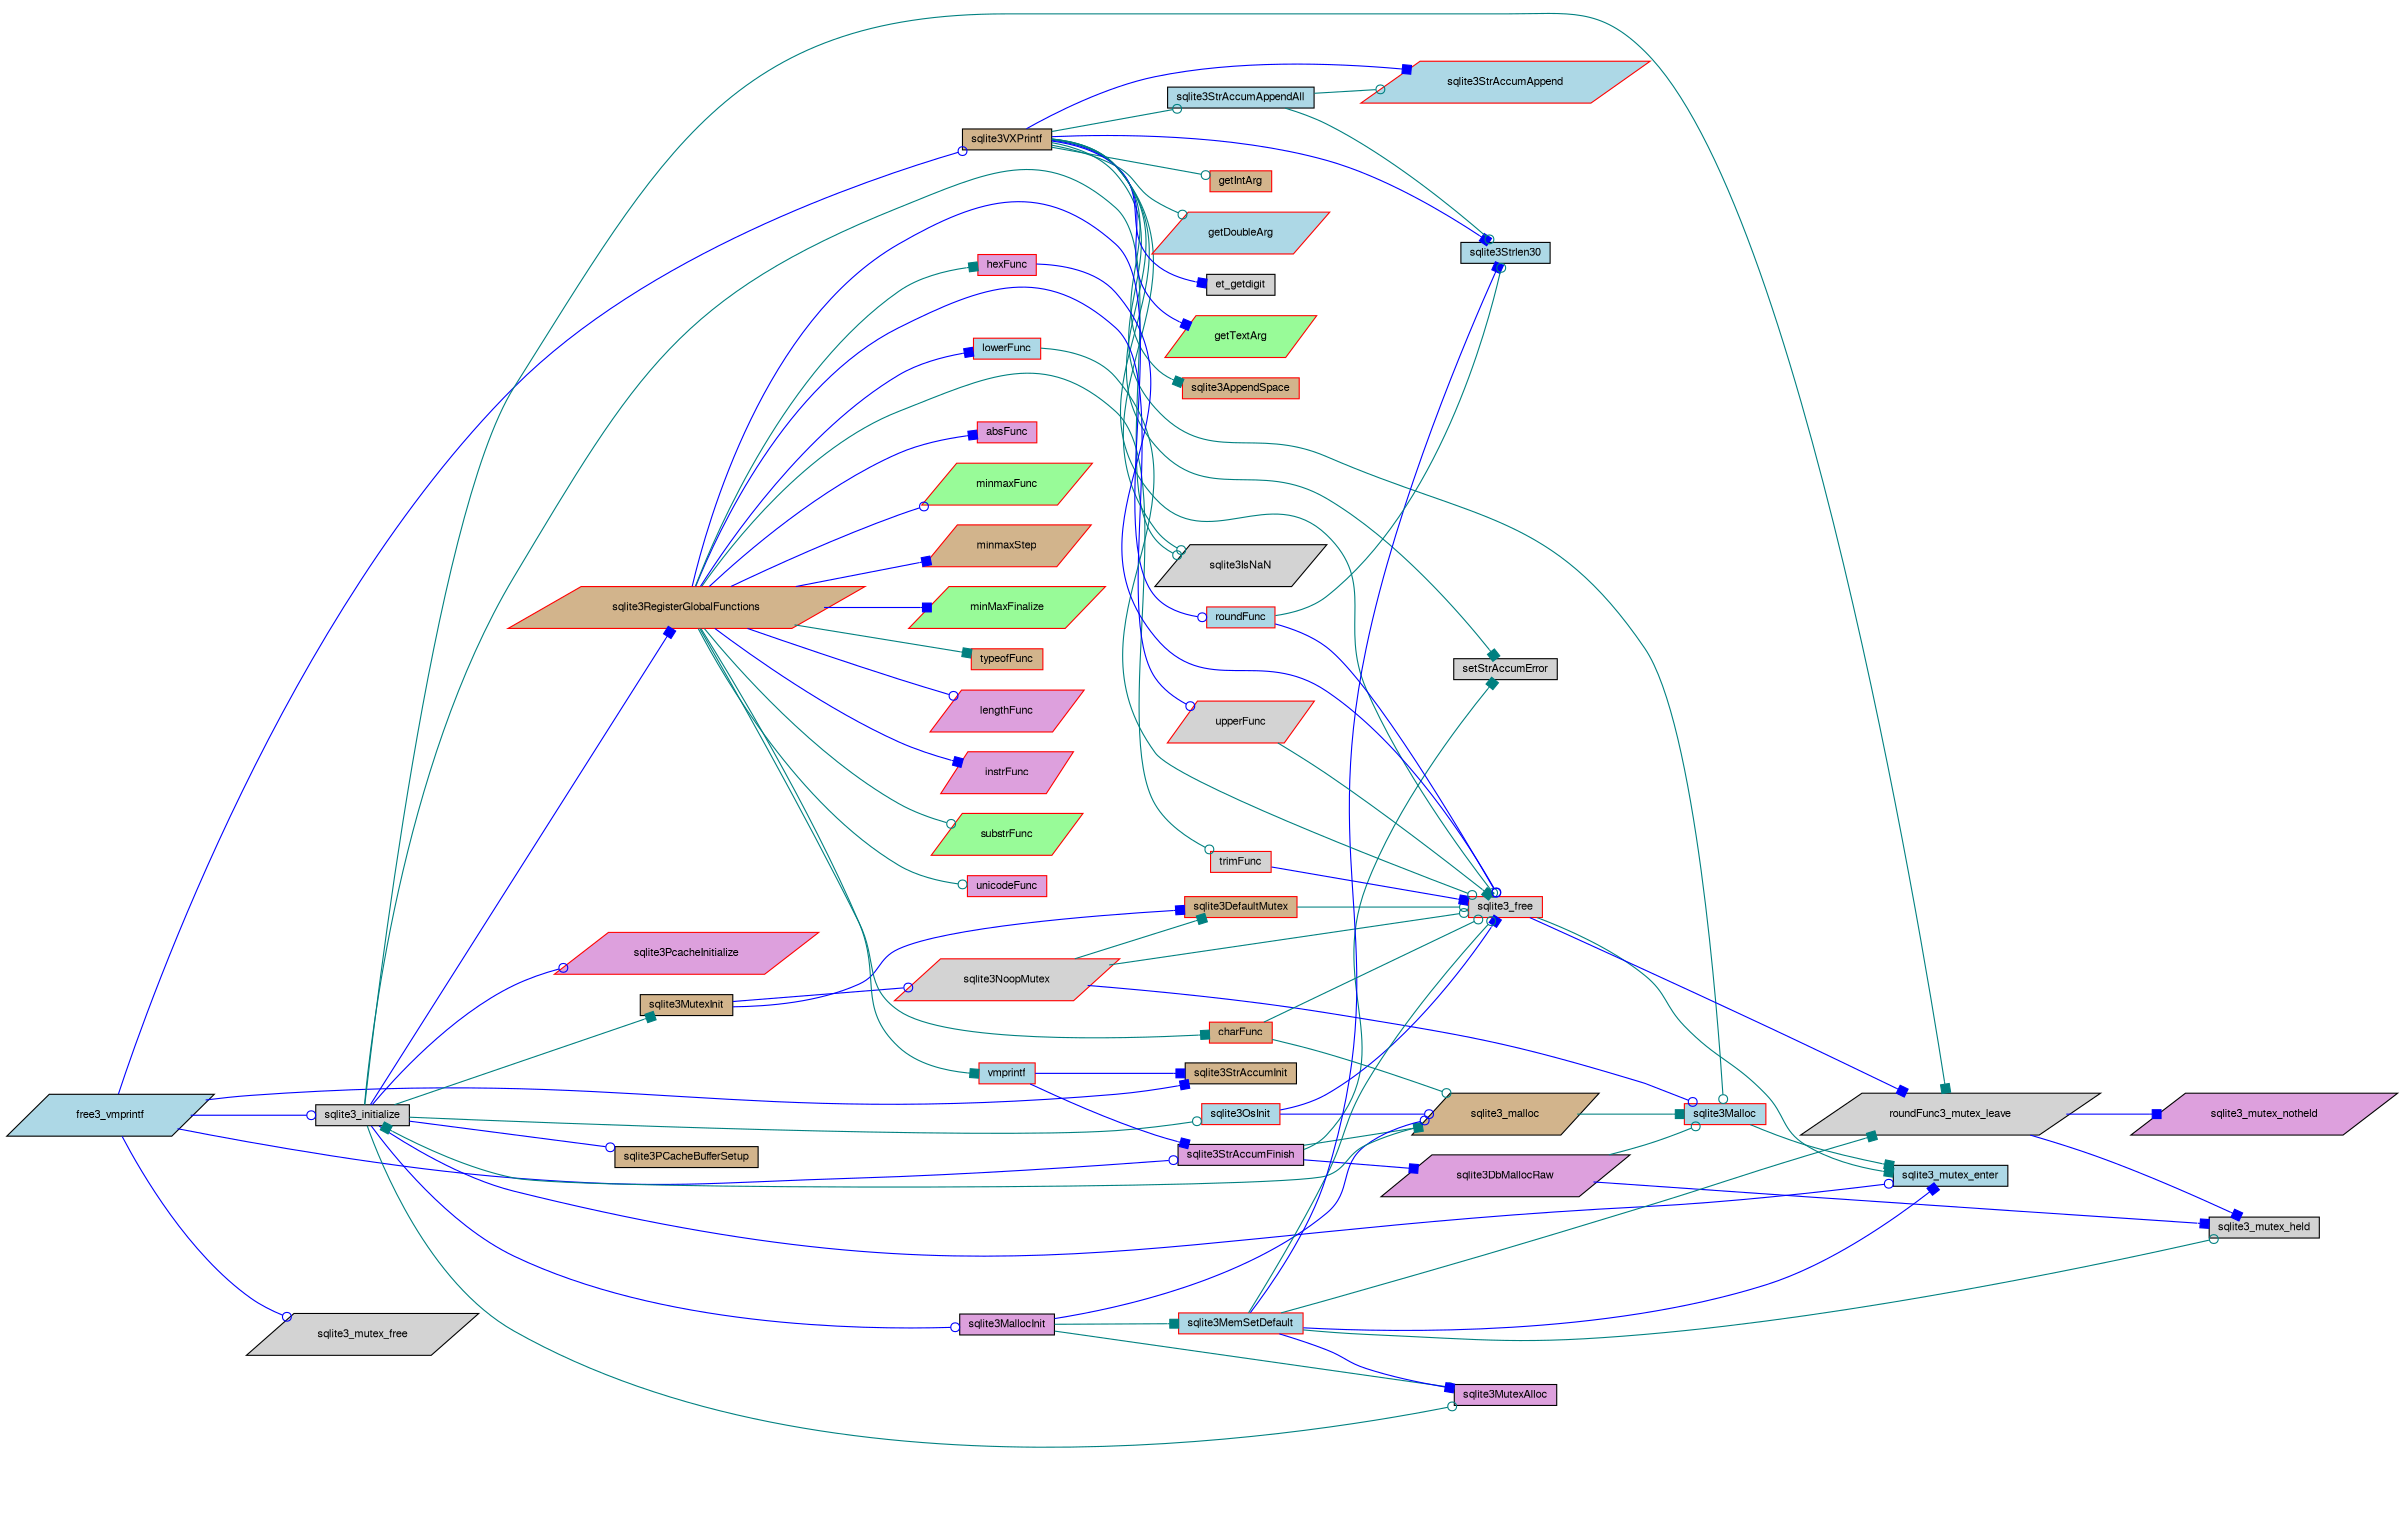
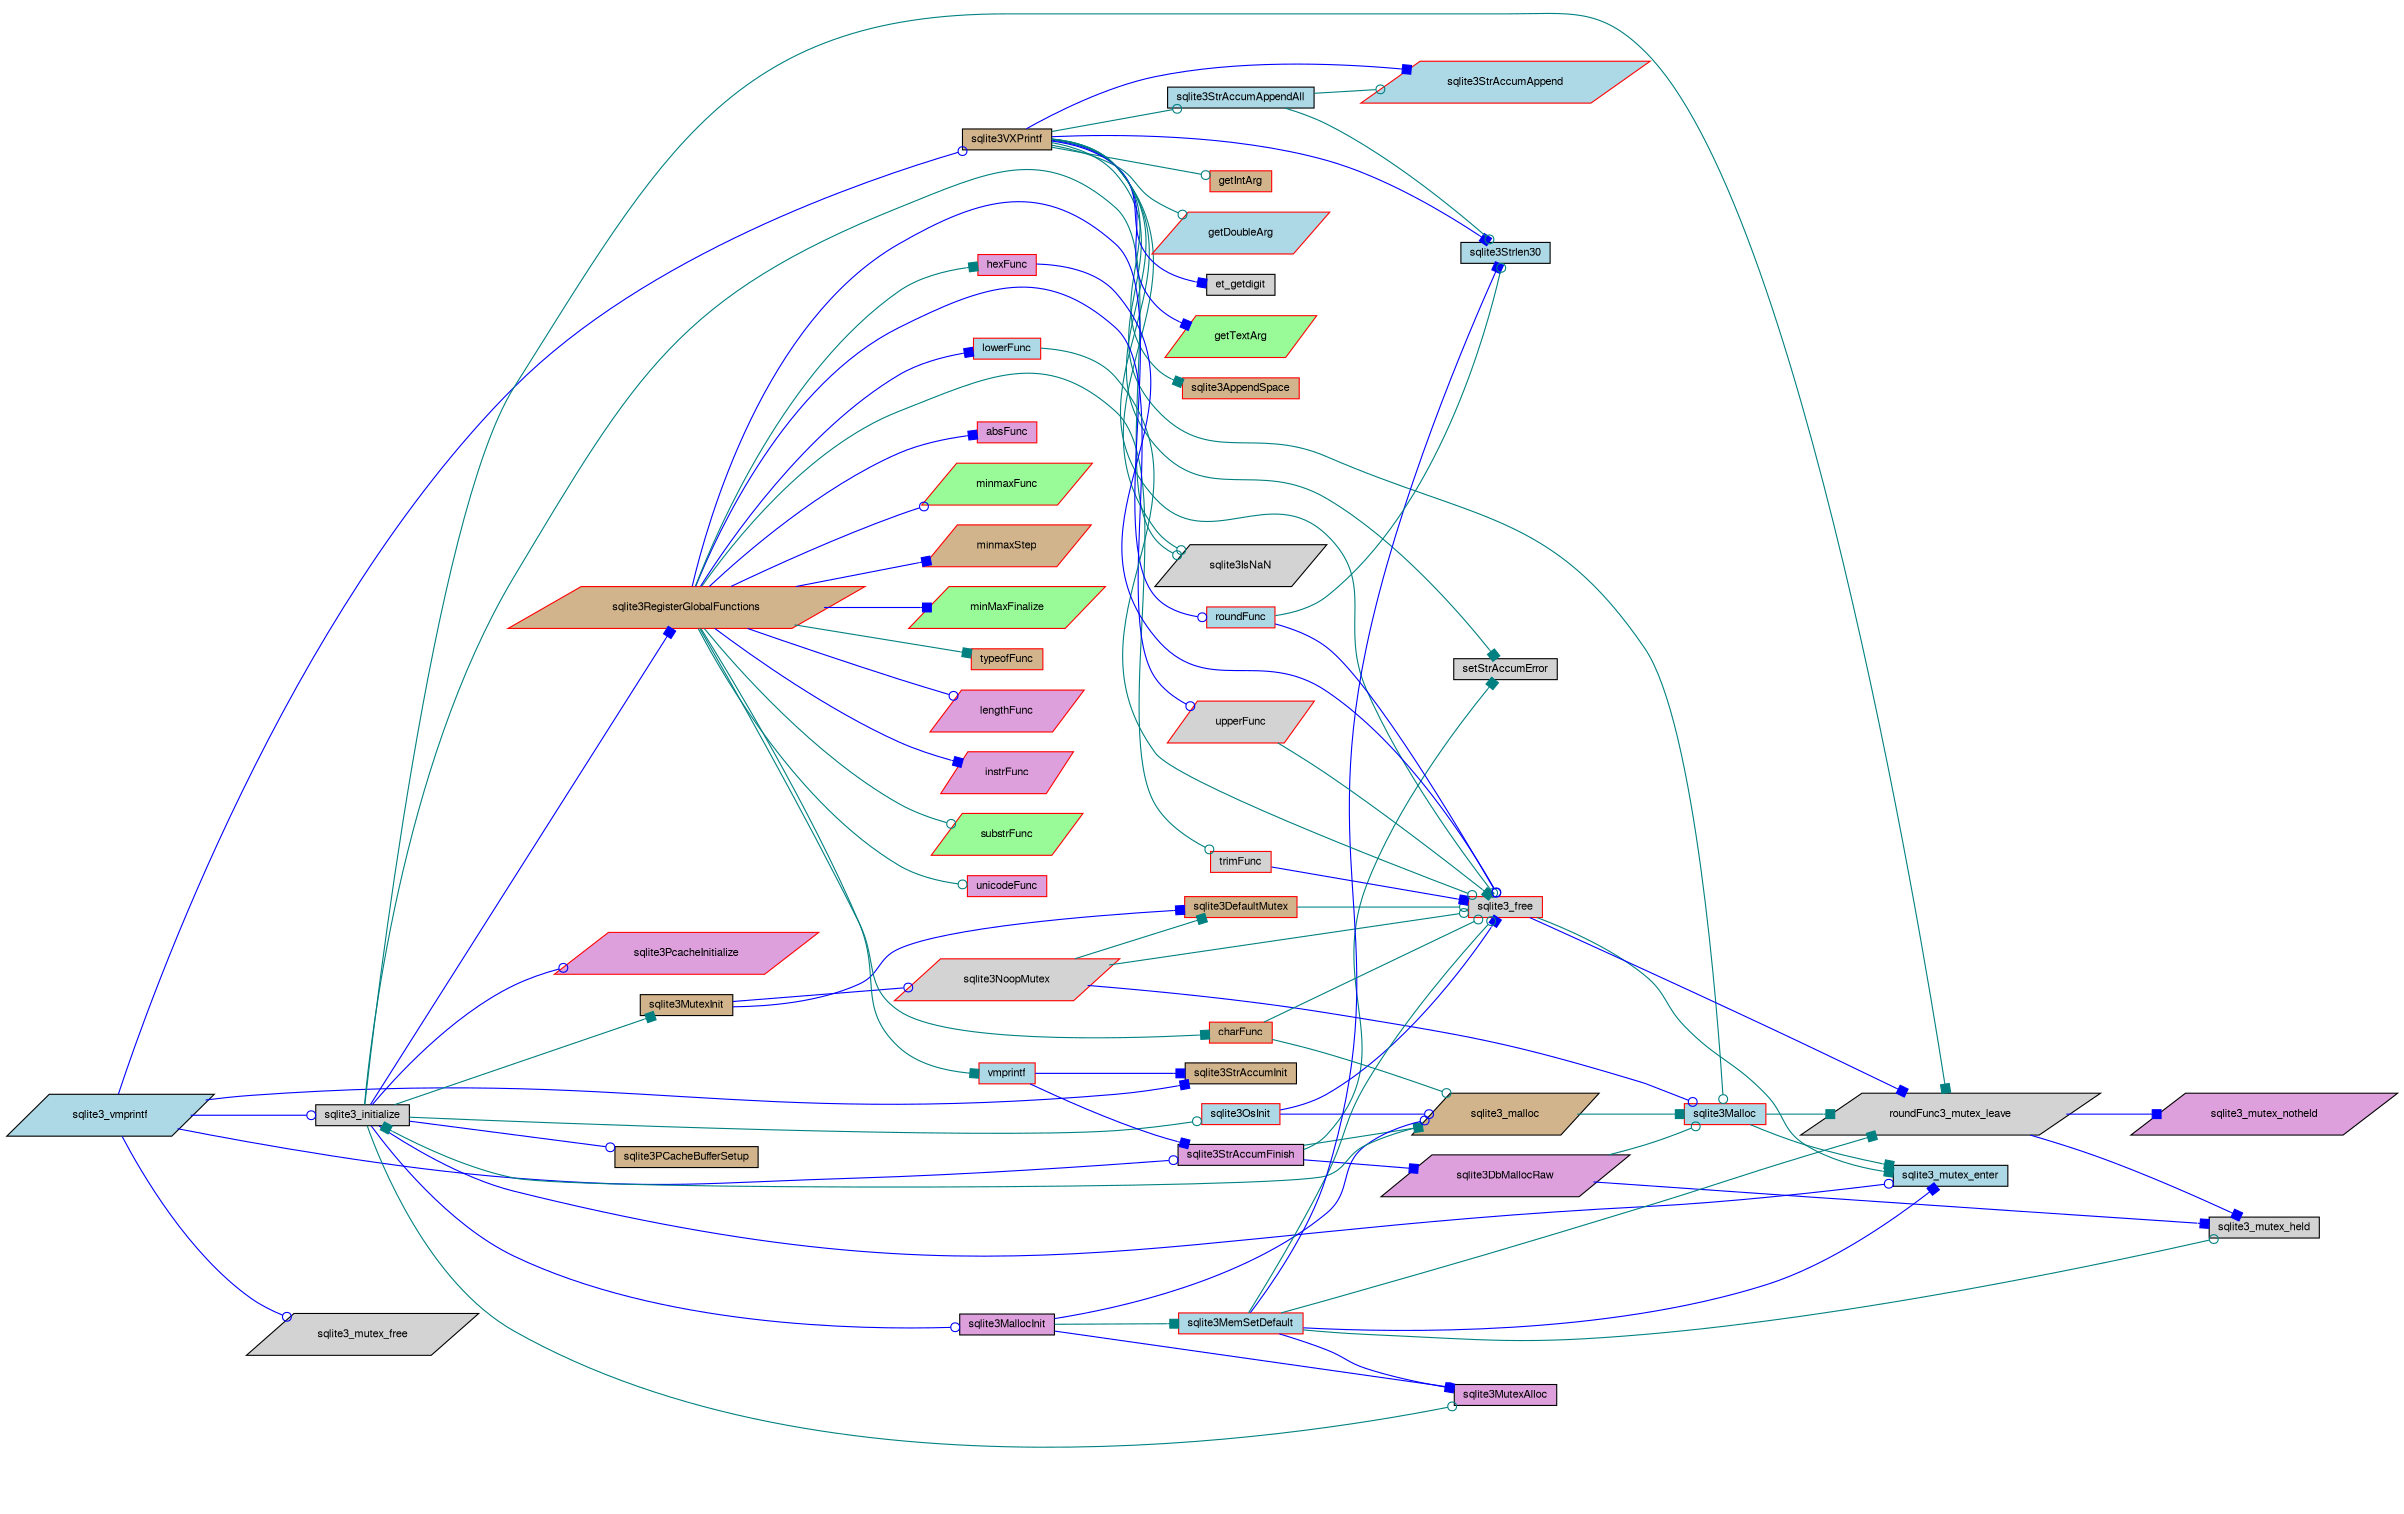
edge "sqlite3Malloc" -> "roundFunc3_mutex_leave": added
node "free3_vmprintf": label "free3_vmprintf" -> "sqlite3_vmprintf"
edge "sqlite3MallocInit" -> "sqlite3MutexAlloc": color teal -> blue
